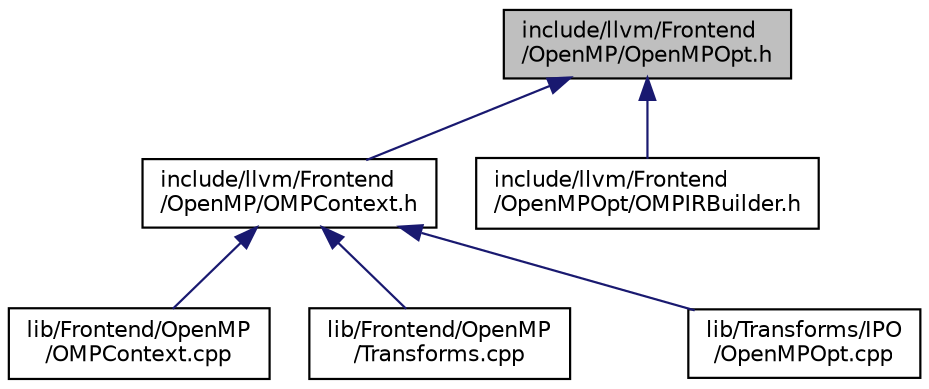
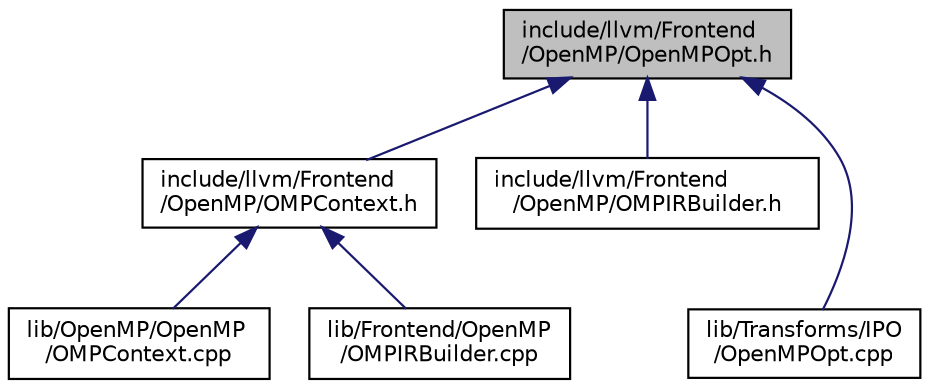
node "include/llvm/Frontend /OpenMPOpt/OMPIRBuilder.h": label "include/llvm/Frontend /OpenMPOpt/OMPIRBuilder.h" -> "include/llvm/Frontend /OpenMP/OMPIRBuilder.h"
edge "lib/Transforms/IPO /OpenMPOpt.cpp" -> "include/llvm/Frontend /OpenMP/OMPContext.h": now "lib/Transforms/IPO /OpenMPOpt.cpp" -> "include/llvm/Frontend /OpenMP/OpenMPOpt.h"
node "lib/Frontend/OpenMP /OMPContext.cpp": label "lib/Frontend/OpenMP /OMPContext.cpp" -> "lib/OpenMP/OpenMP /OMPContext.cpp"
node "lib/Frontend/OpenMP /Transforms.cpp": label "lib/Frontend/OpenMP /Transforms.cpp" -> "lib/Frontend/OpenMP /OMPIRBuilder.cpp"
